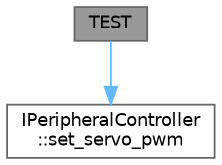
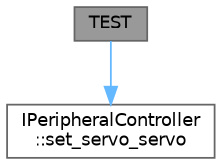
node "IPeripheralController ::set_servo_pwm": label "IPeripheralController ::set_servo_pwm" -> "IPeripheralController ::set_servo_servo"
